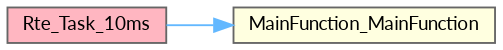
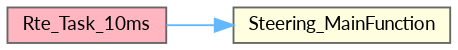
node "MainFunction_MainFunction": label "MainFunction_MainFunction" -> "Steering_MainFunction"
